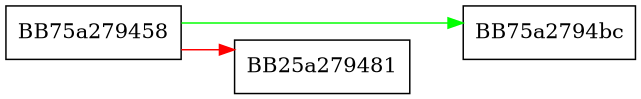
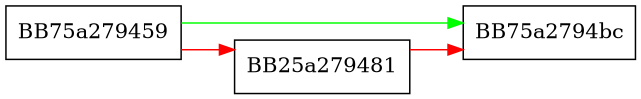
node "BB75a279458": label "BB75a279458" -> "BB75a279459"
edge "BB25a279481" -> "BB75a2794bc": added
